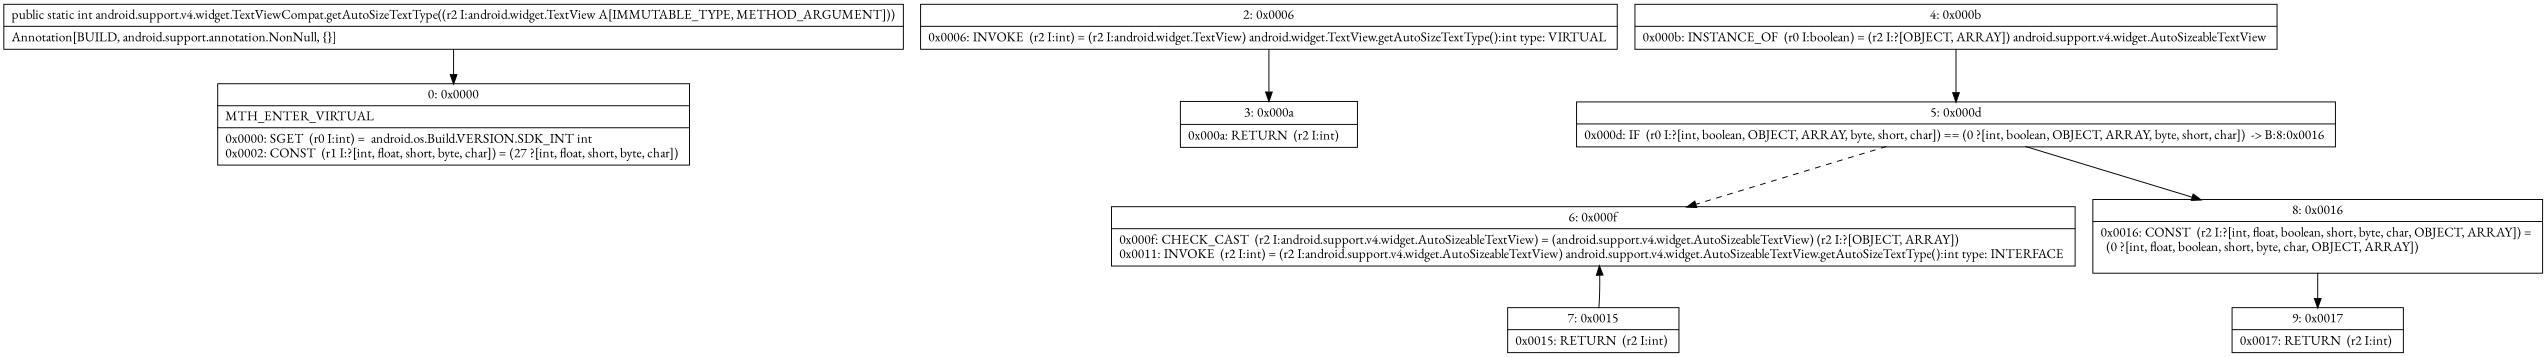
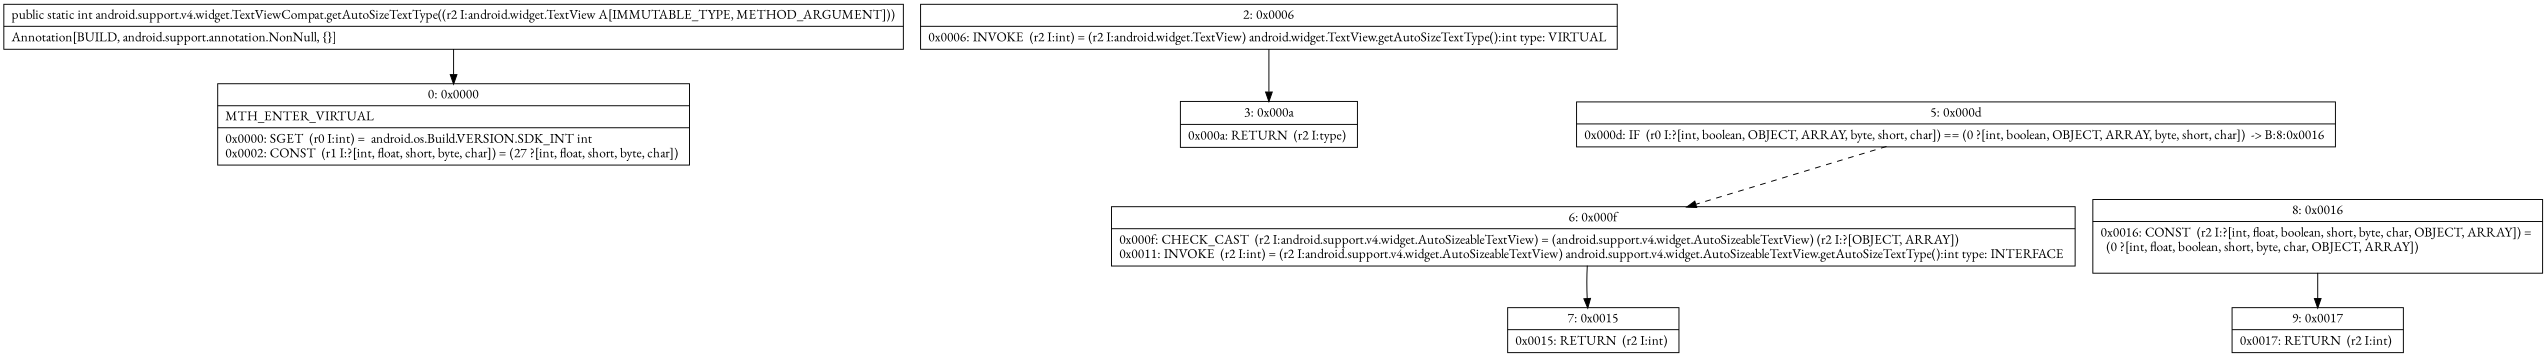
node "4: 0x000b": removed
node "3: 0x000a": text "0x000a: RETURN  (r2 I:int)" -> "0x000a: RETURN  (r2 I:type)"
edge "5: 0x000d" -> "8: 0x0016": removed
edge "7: 0x0015" -> "6: 0x000f": reversed
